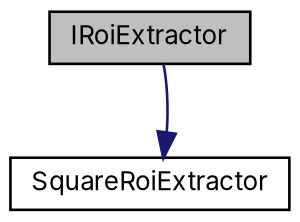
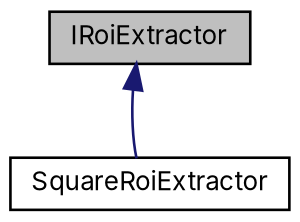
edge "IRoiExtractor" -> "SquareRoiExtractor": reversed
